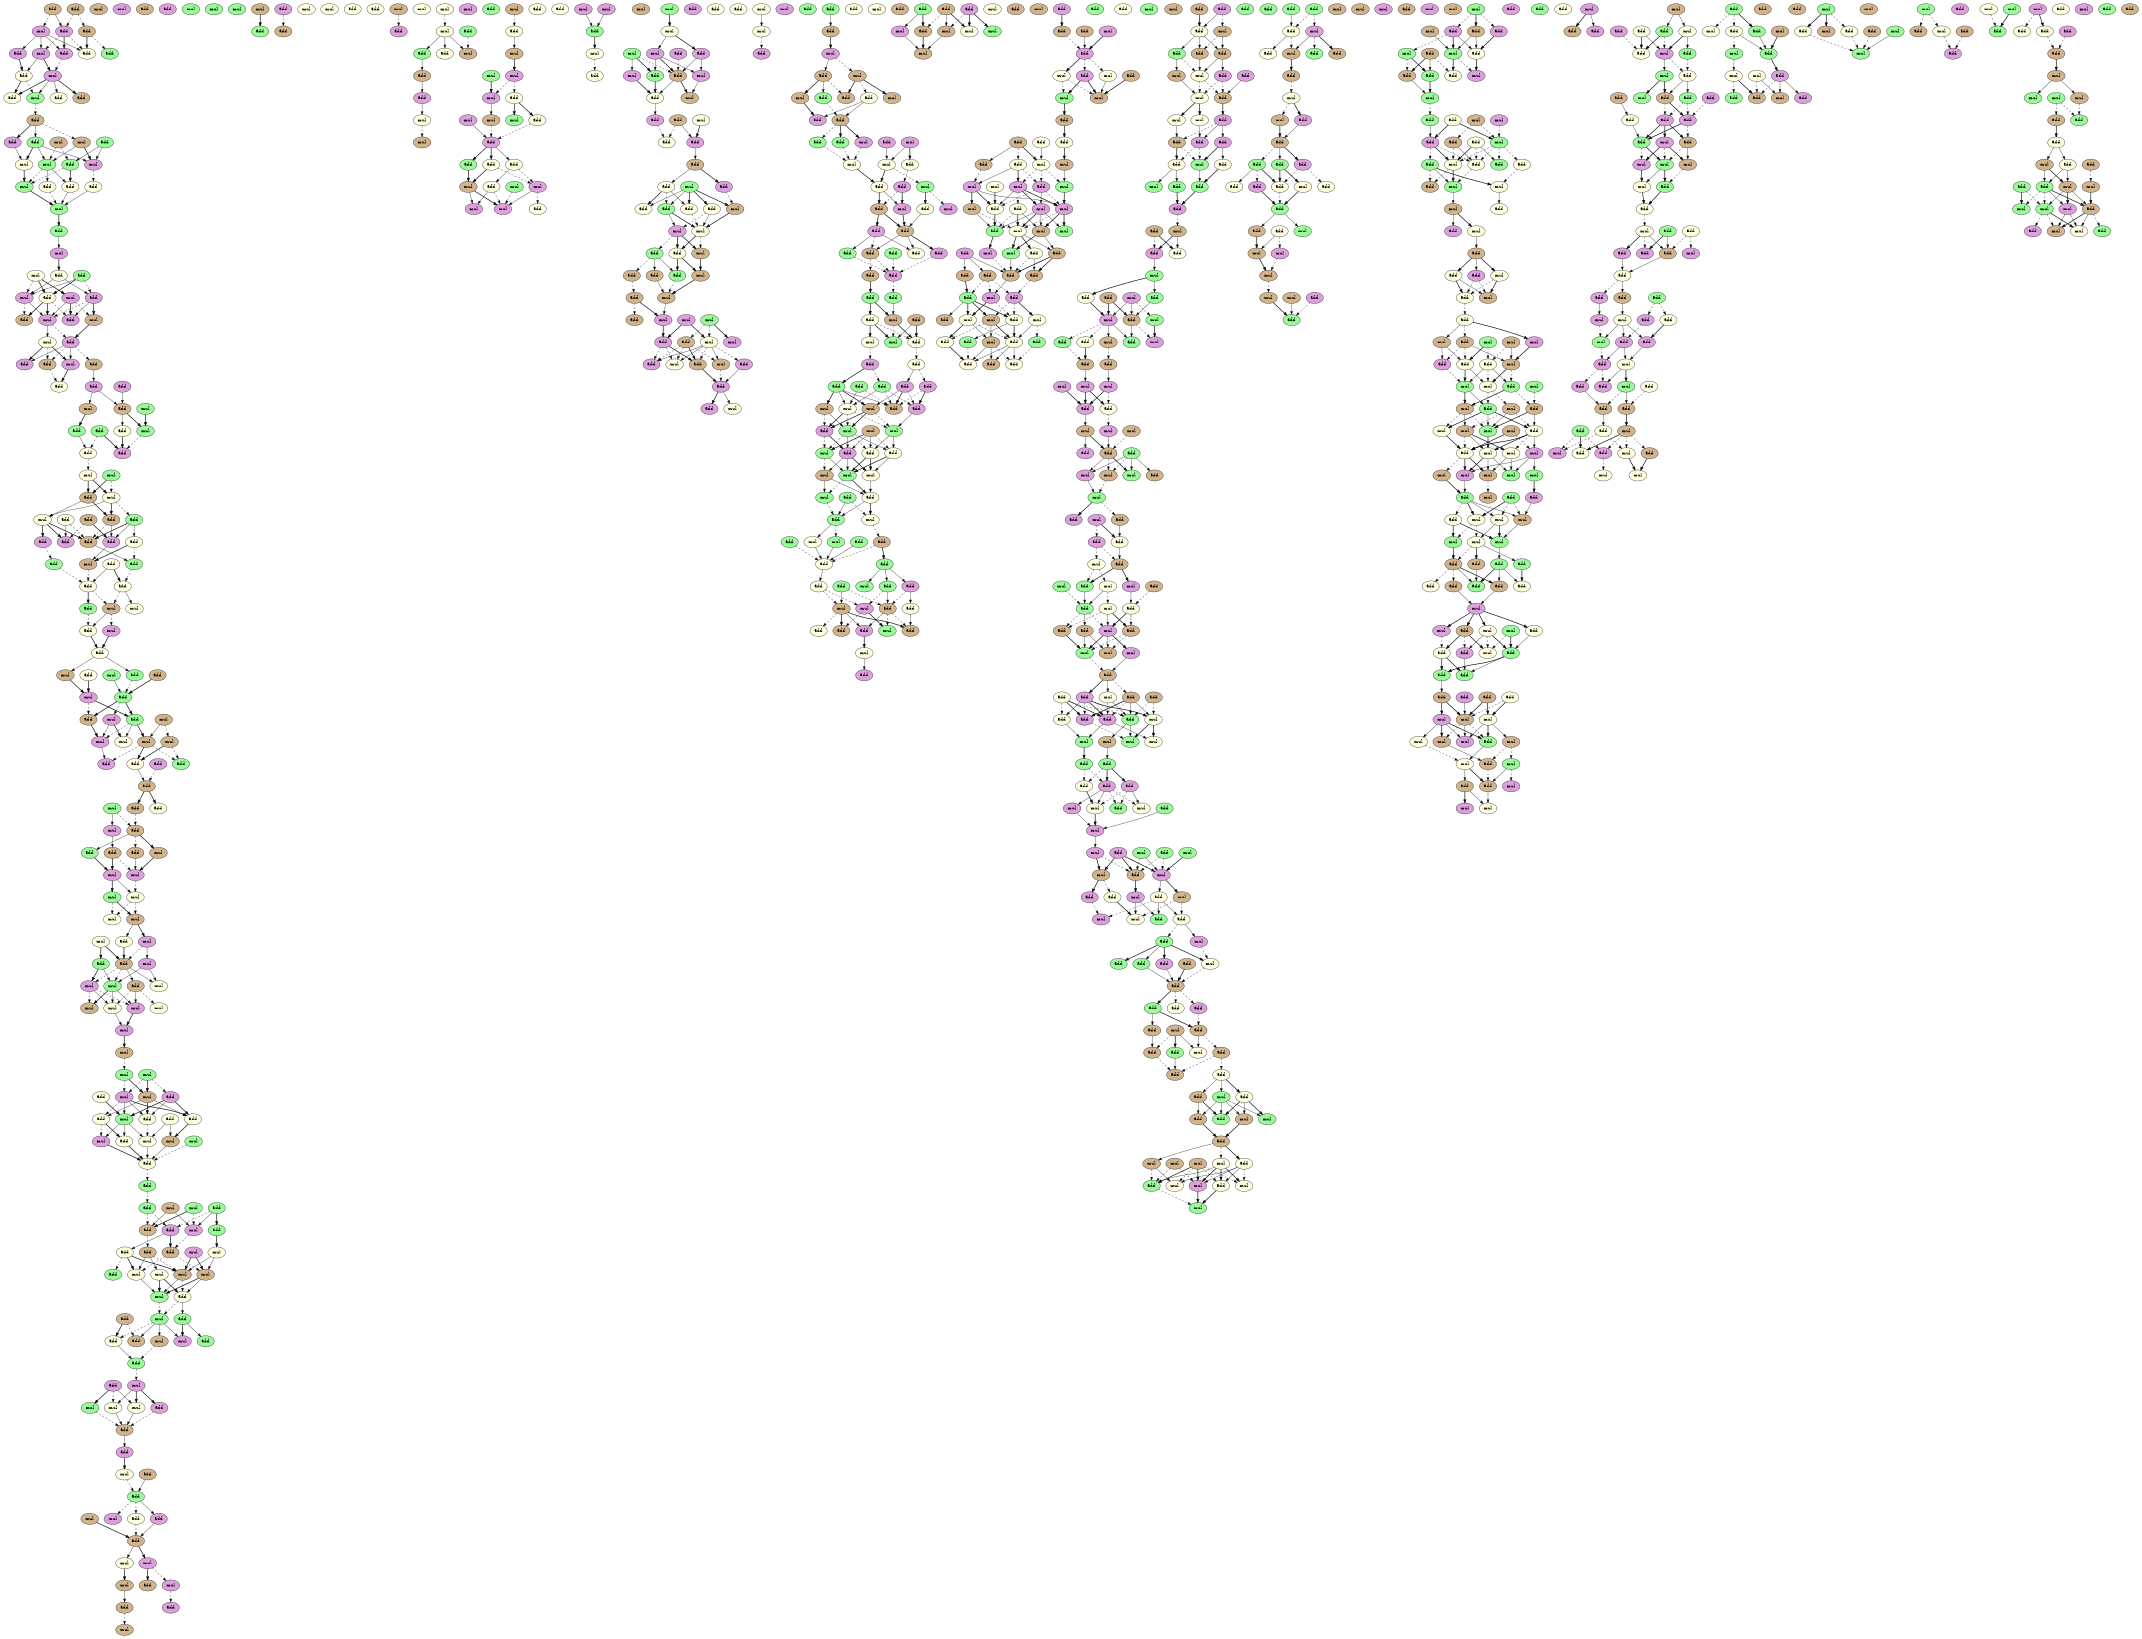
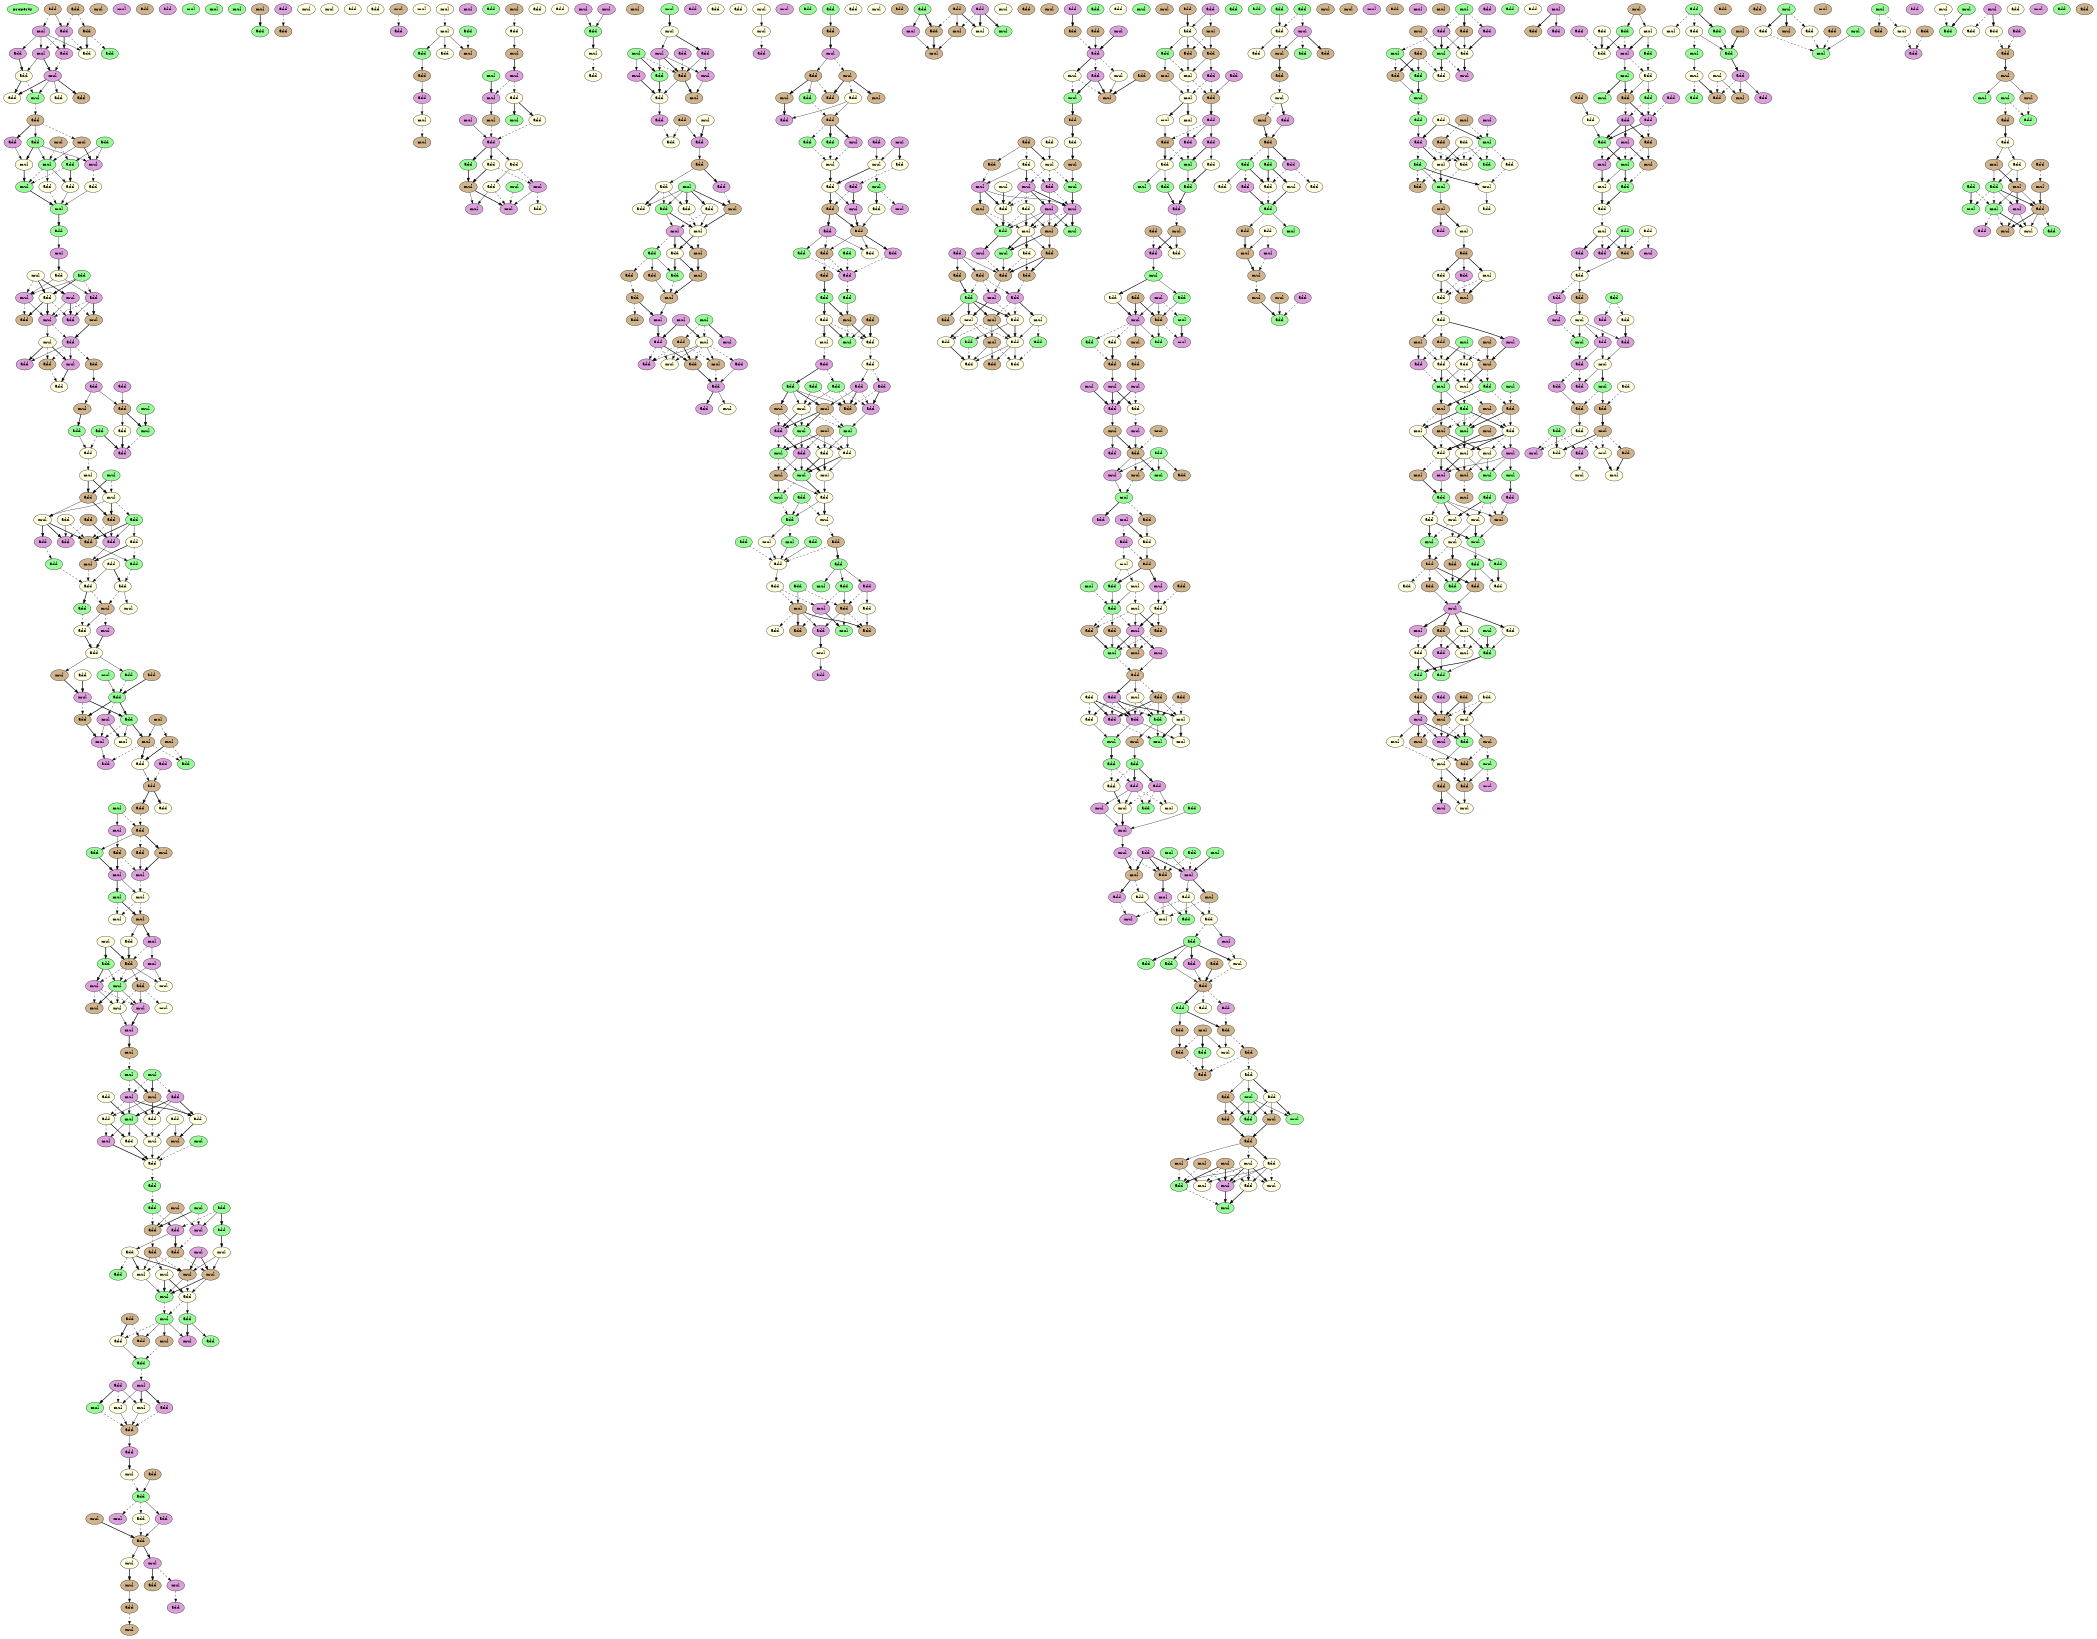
node "property": added
